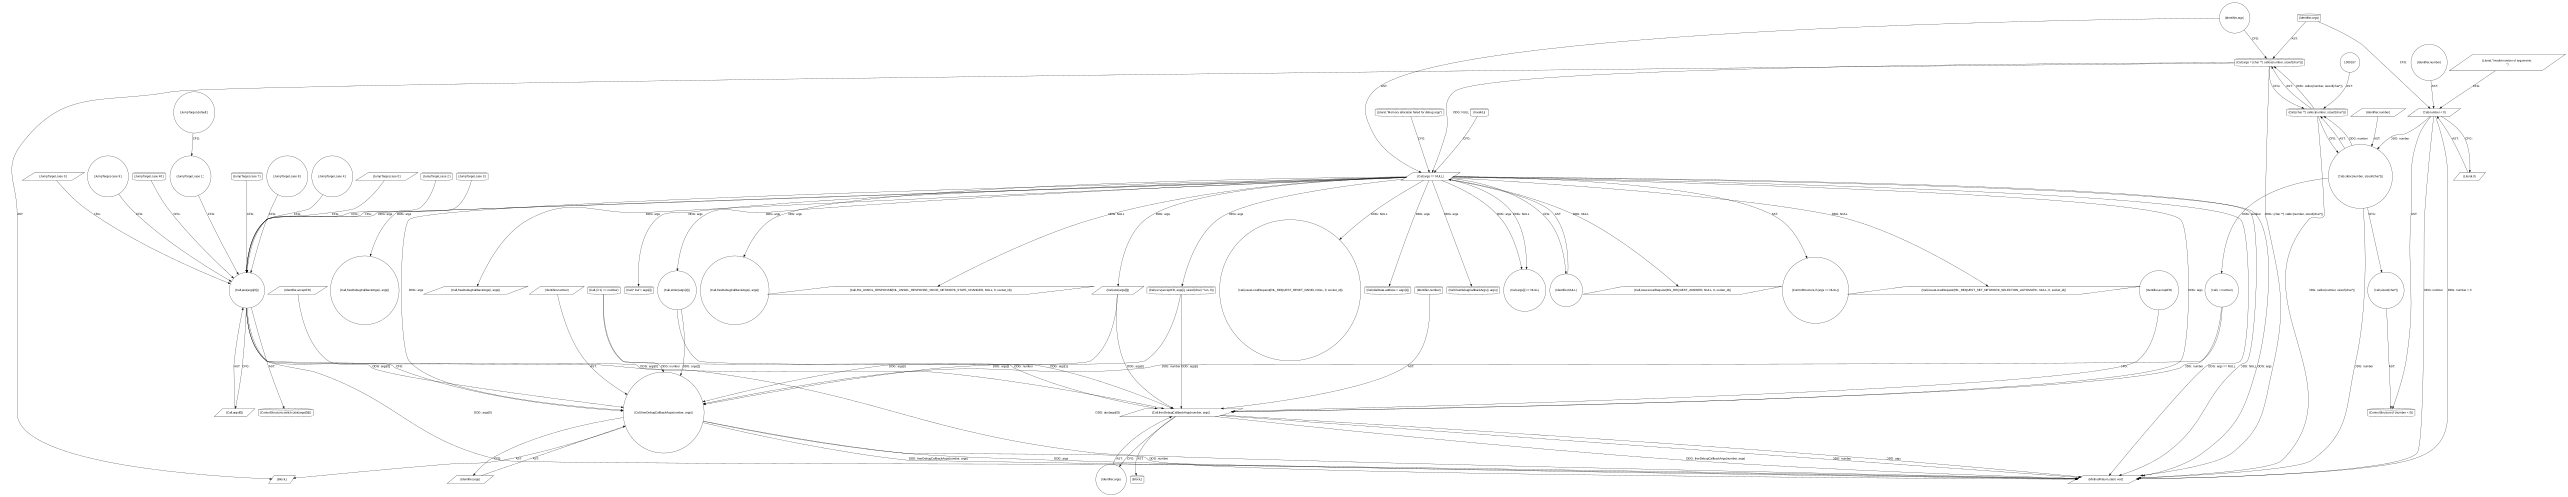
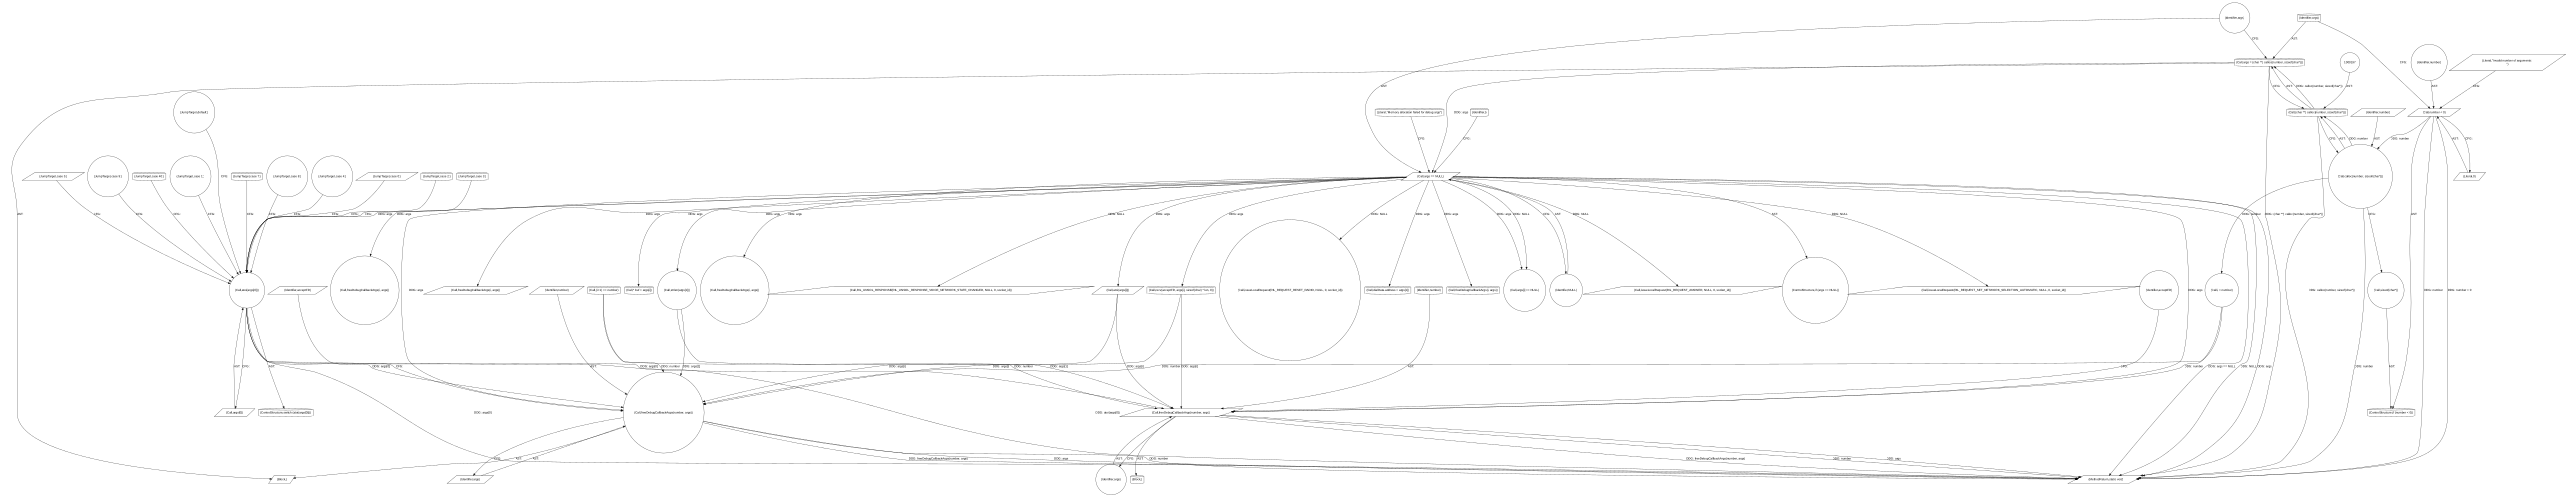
edge "(Call,args = (char **) calloc(number, sizeof(char*)))" -> "(Call,args == NULL)": label "DDG: NULL" -> "DDG: args"
node "(Invalid,i)": label "(Invalid,i)" -> "(Identifier,i)"
edge "(JumpTarget,default:)" -> "(JumpTarget,case 1:)": now "(JumpTarget,default:)" -> "(Call,atoi(args[0]))"
